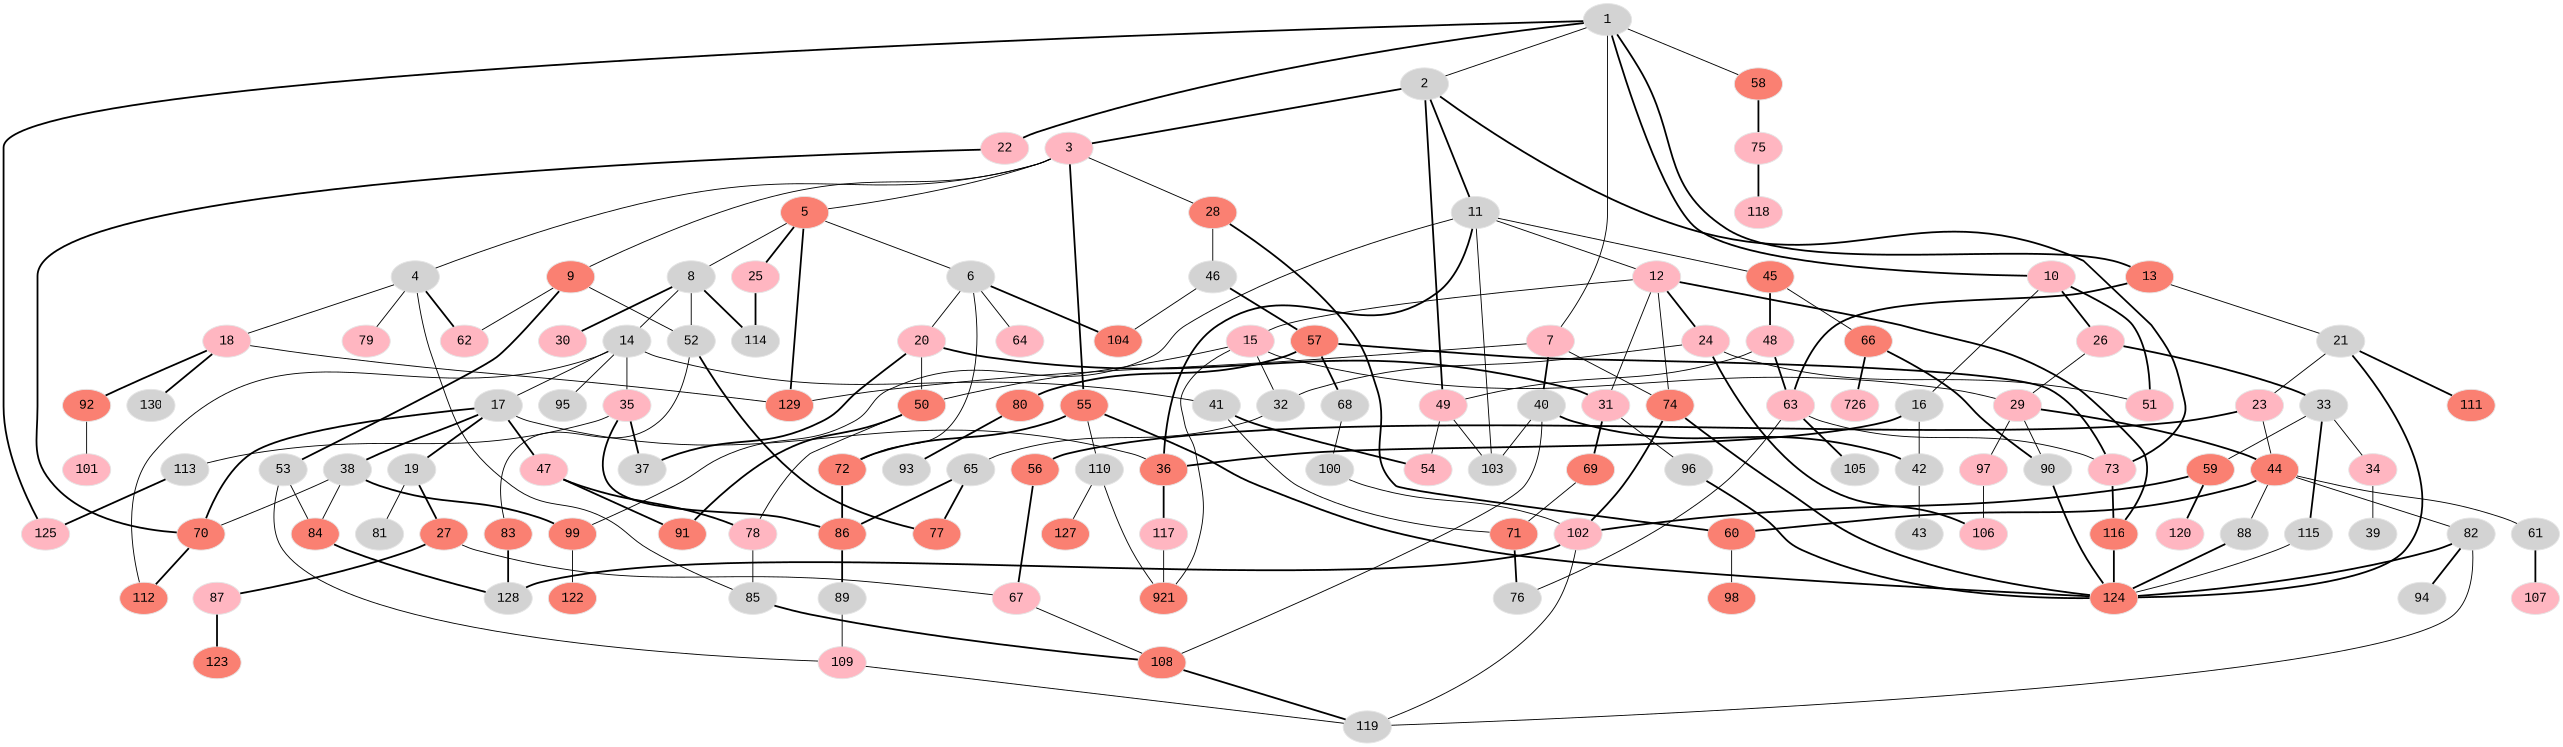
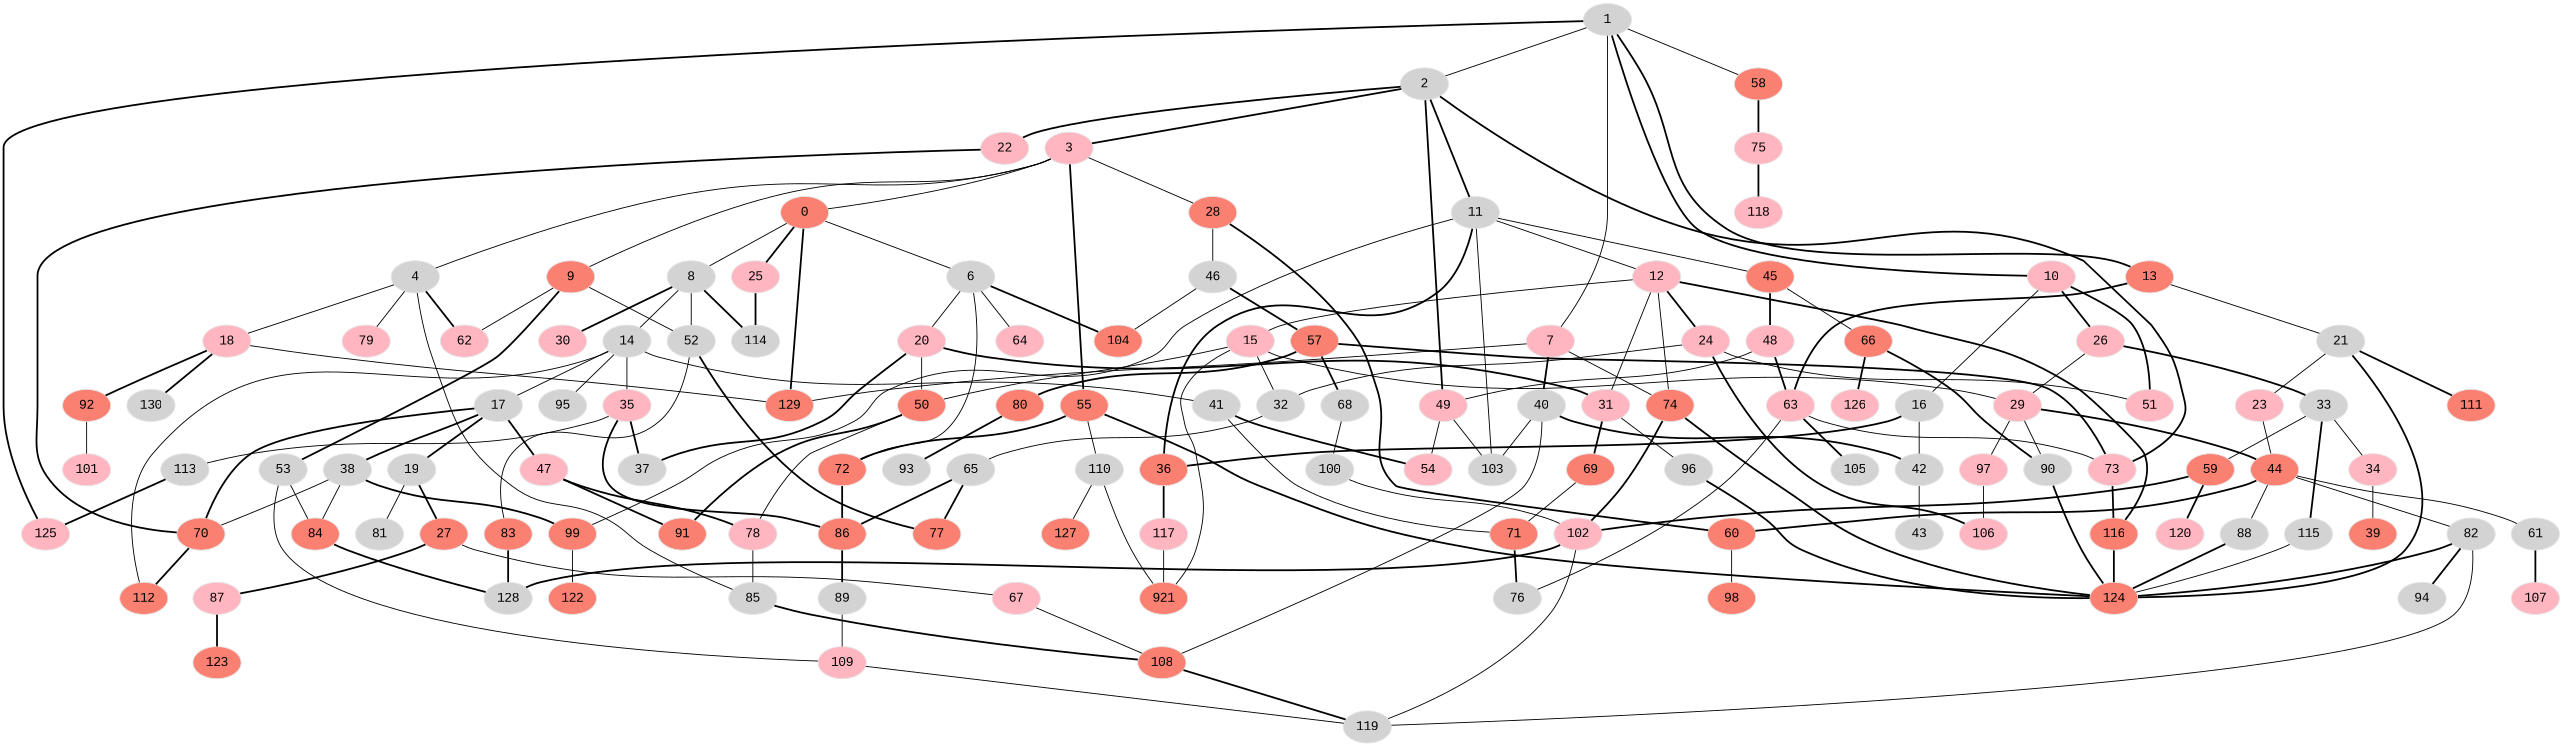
edge "1" -- "22": now "2" -- "22"
node "5": label "5" -> "0"
node "726": label "726" -> "126"
edge "17" -- "36": removed
node "56": removed
node "39": fillcolor lightgrey -> salmon
